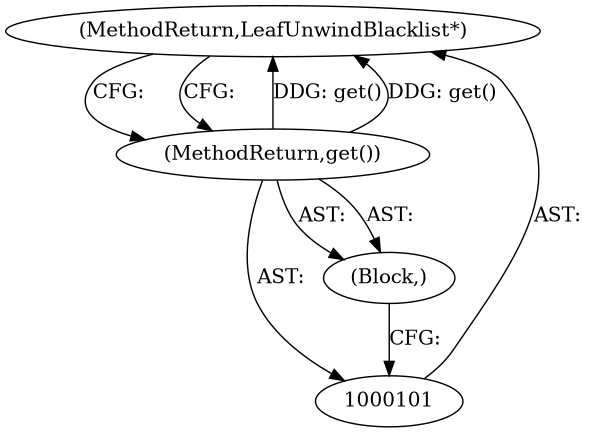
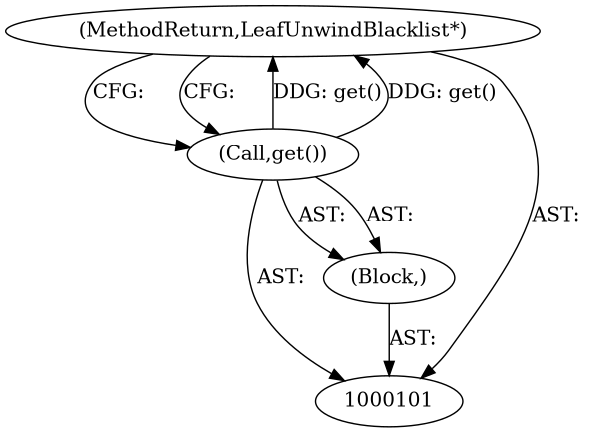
node "(MethodReturn,get())": label "(MethodReturn,get())" -> "(Call,get())"
edge "1000101" -> "(MethodReturn,LeafUnwindBlacklist*)": reversed
edge "(Block,)" -> "1000101": label "CFG: " -> "AST: "
